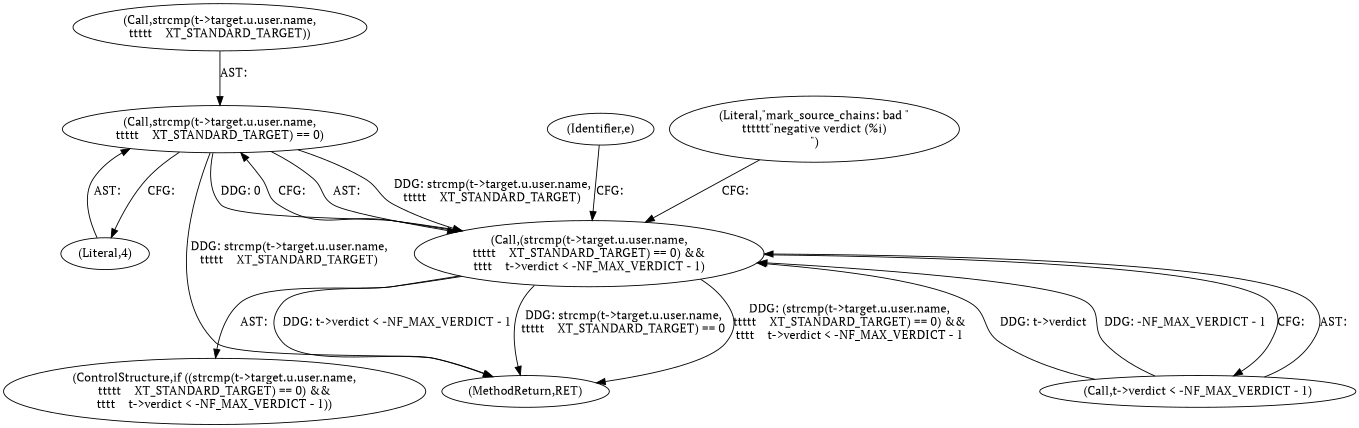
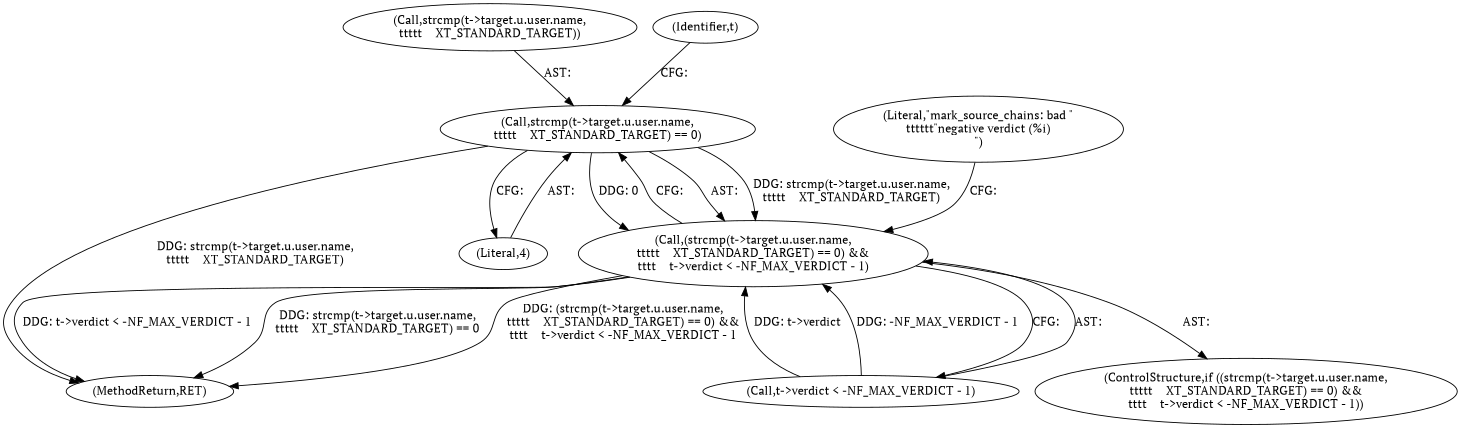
node "(Identifier,t)": added
node "(Identifier,e)": removed
